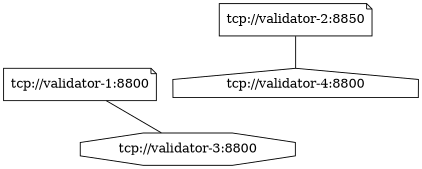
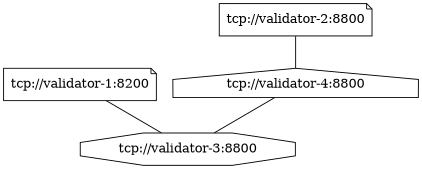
node "tcp://validator-2:8850": label "tcp://validator-2:8850" -> "tcp://validator-2:8800"
node "tcp://validator-1:8800": label "tcp://validator-1:8800" -> "tcp://validator-1:8200"
edge "tcp://validator-4:8800" -- "tcp://validator-3:8800": added
